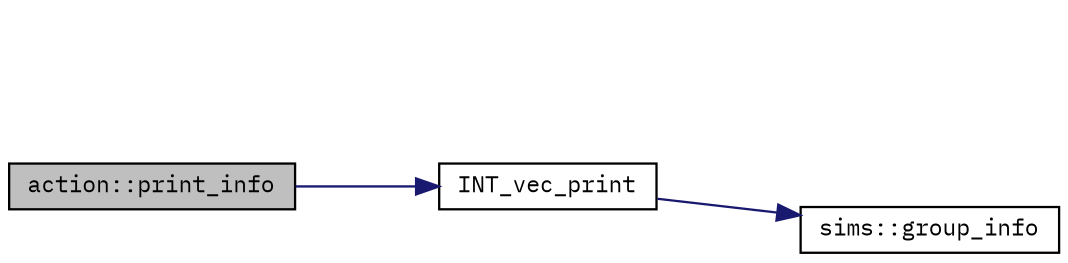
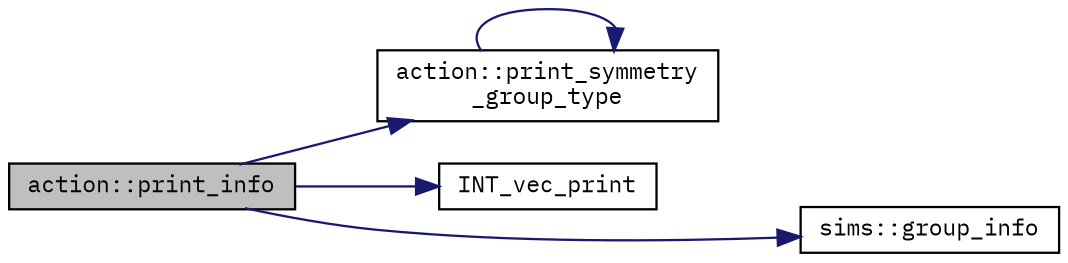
node "action::print_symmetry _group_type": added
edge "INT_vec_print" -> "sims::group_info": now "action::print_info" -> "sims::group_info"
